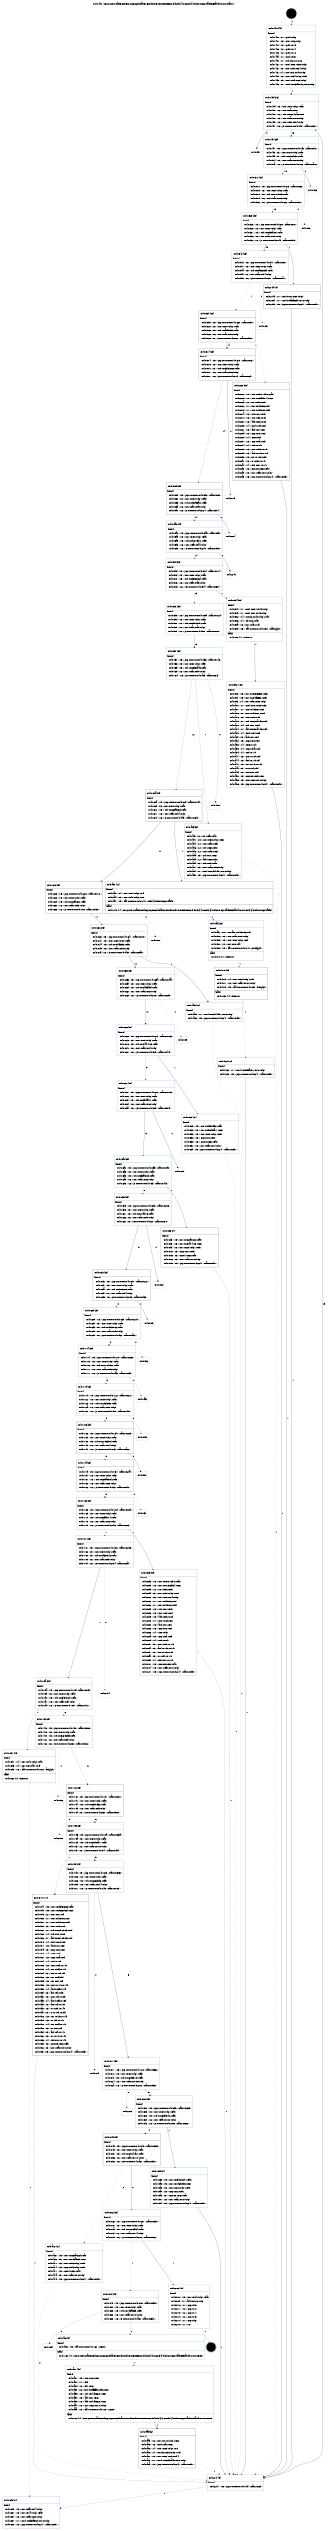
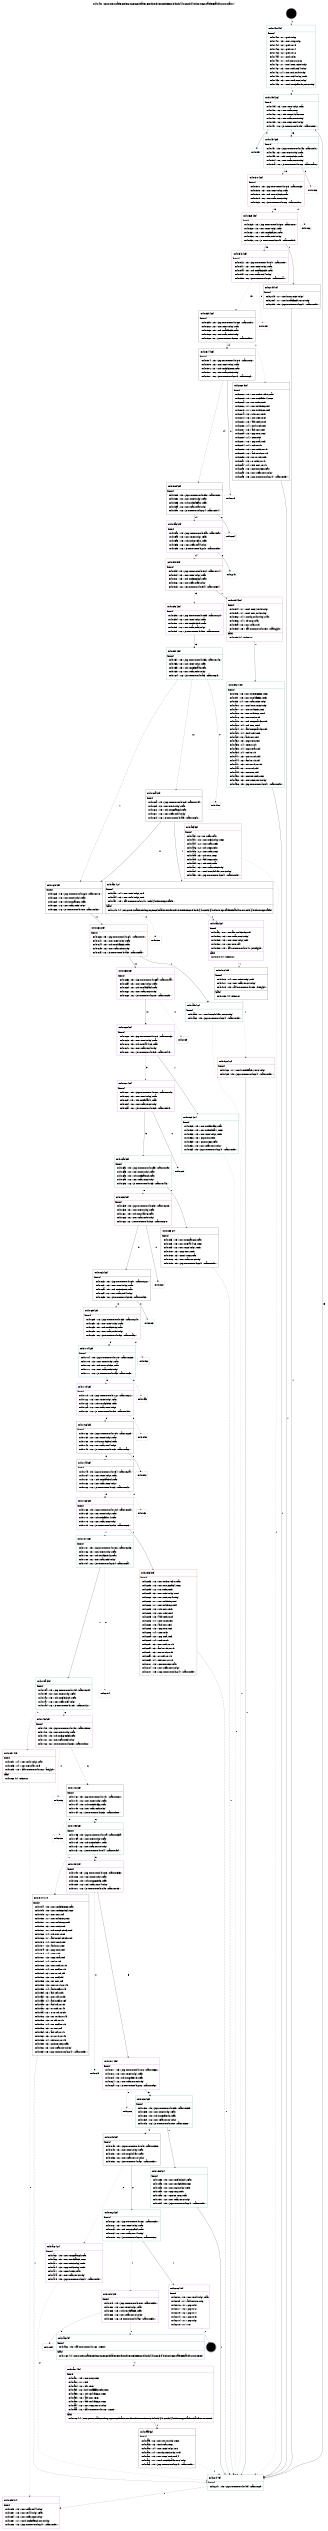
edge "0x401542 [25]" -> "0x40155b [25]": label " 1" -> " 15"
edge "0x4015f1 [25]" -> "0x401acf [33]": now "0x4015f1 [25]" -> "0x401623 [25]"
